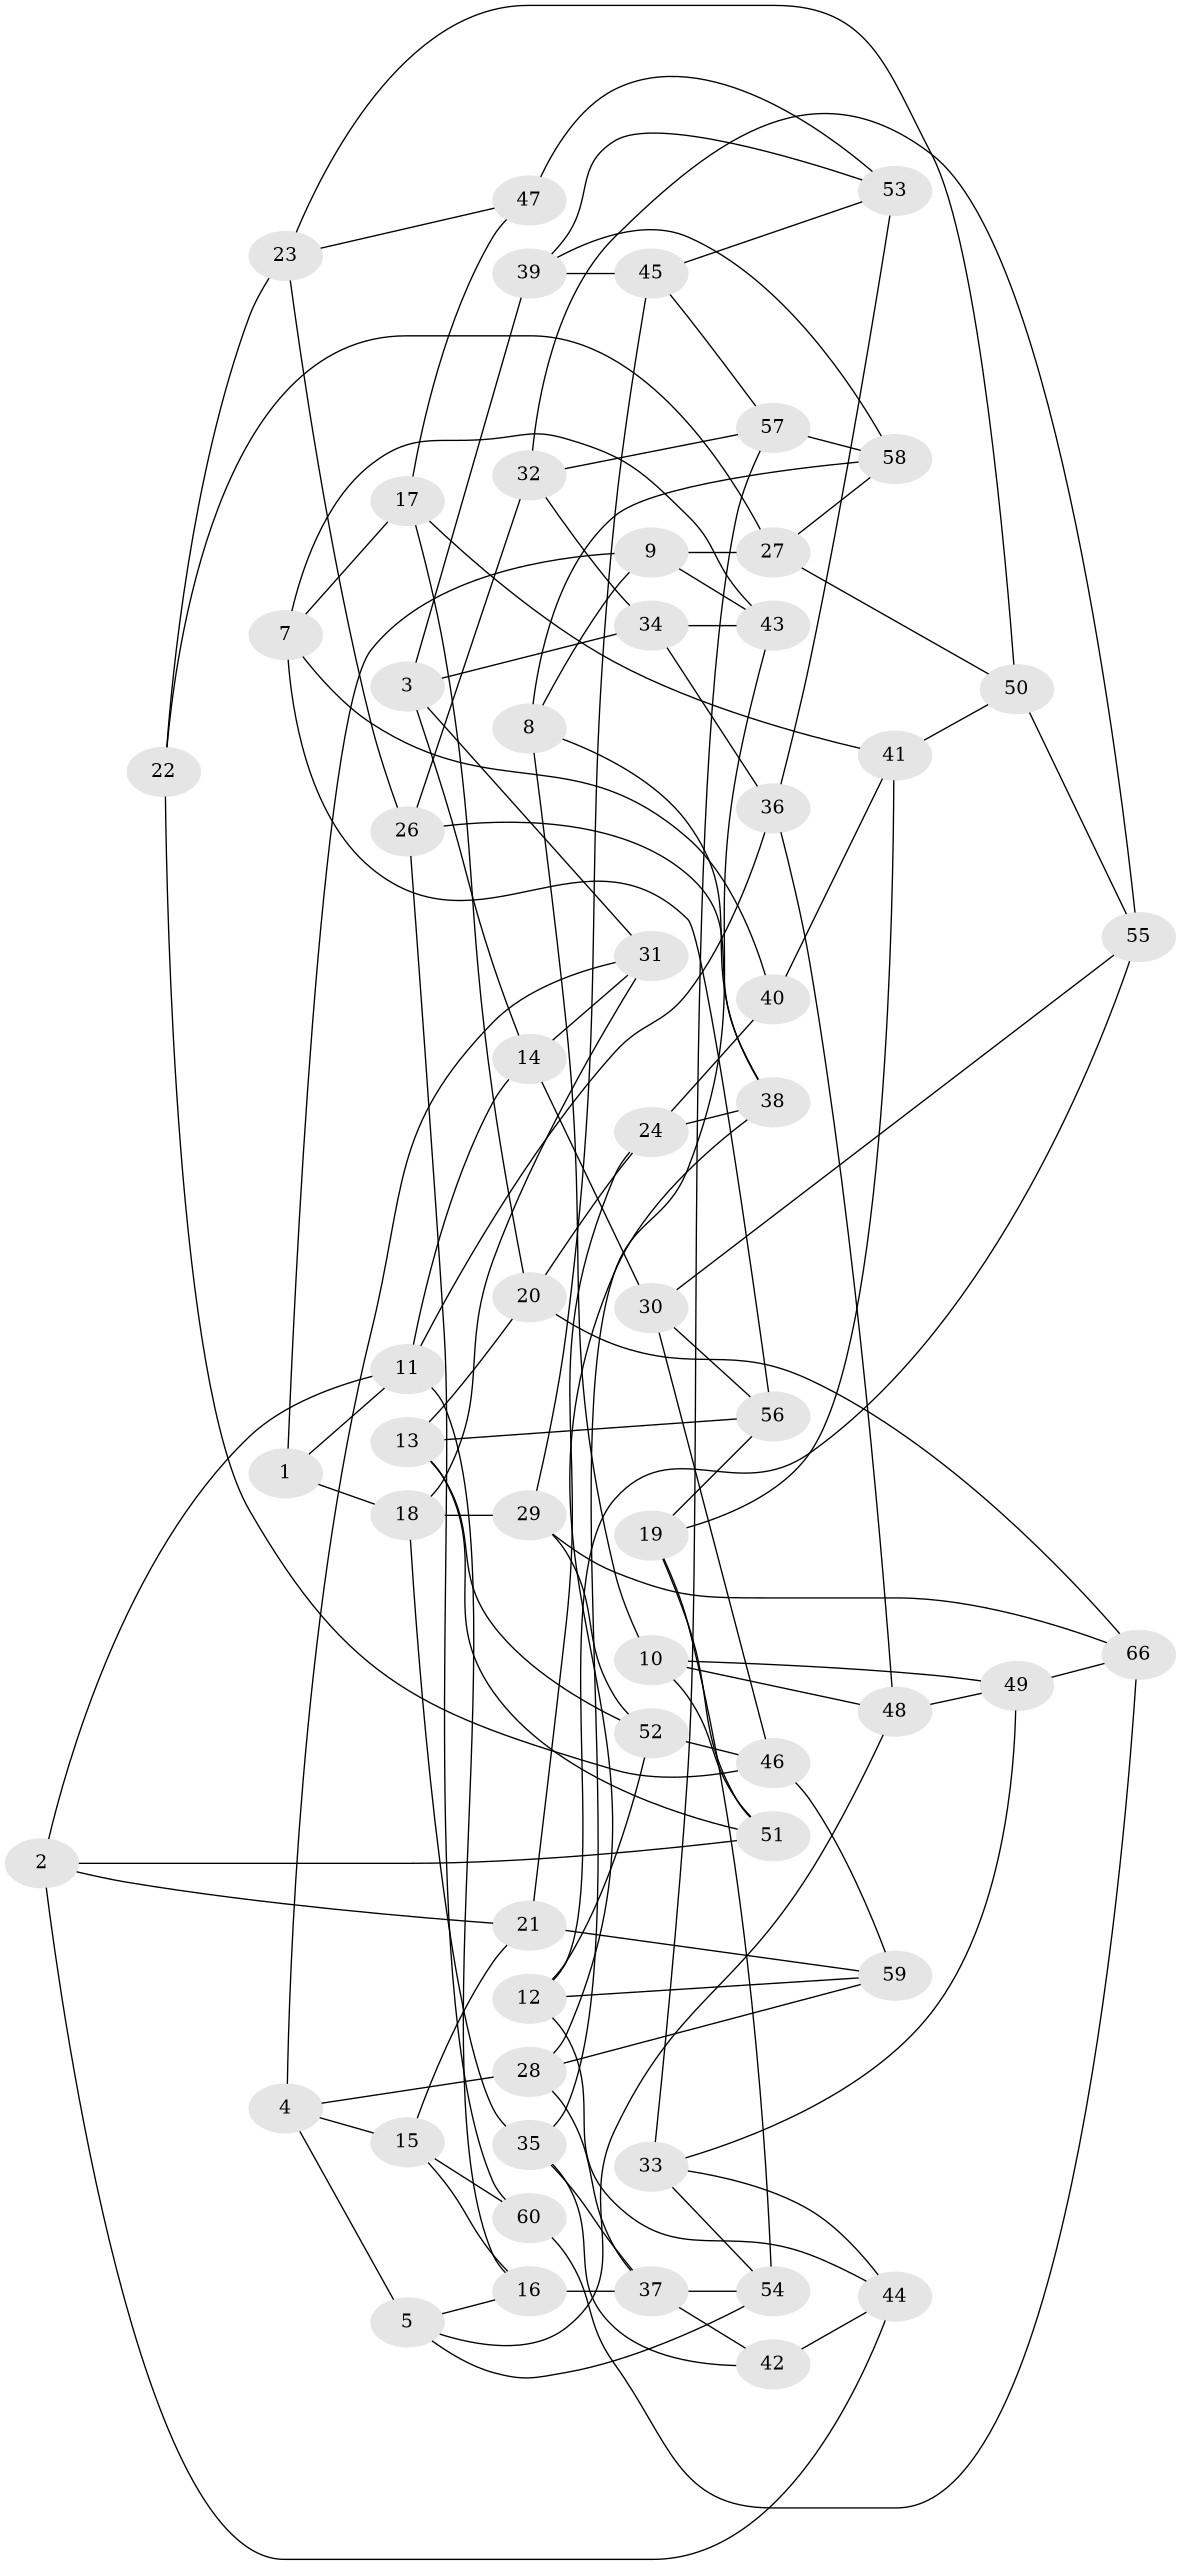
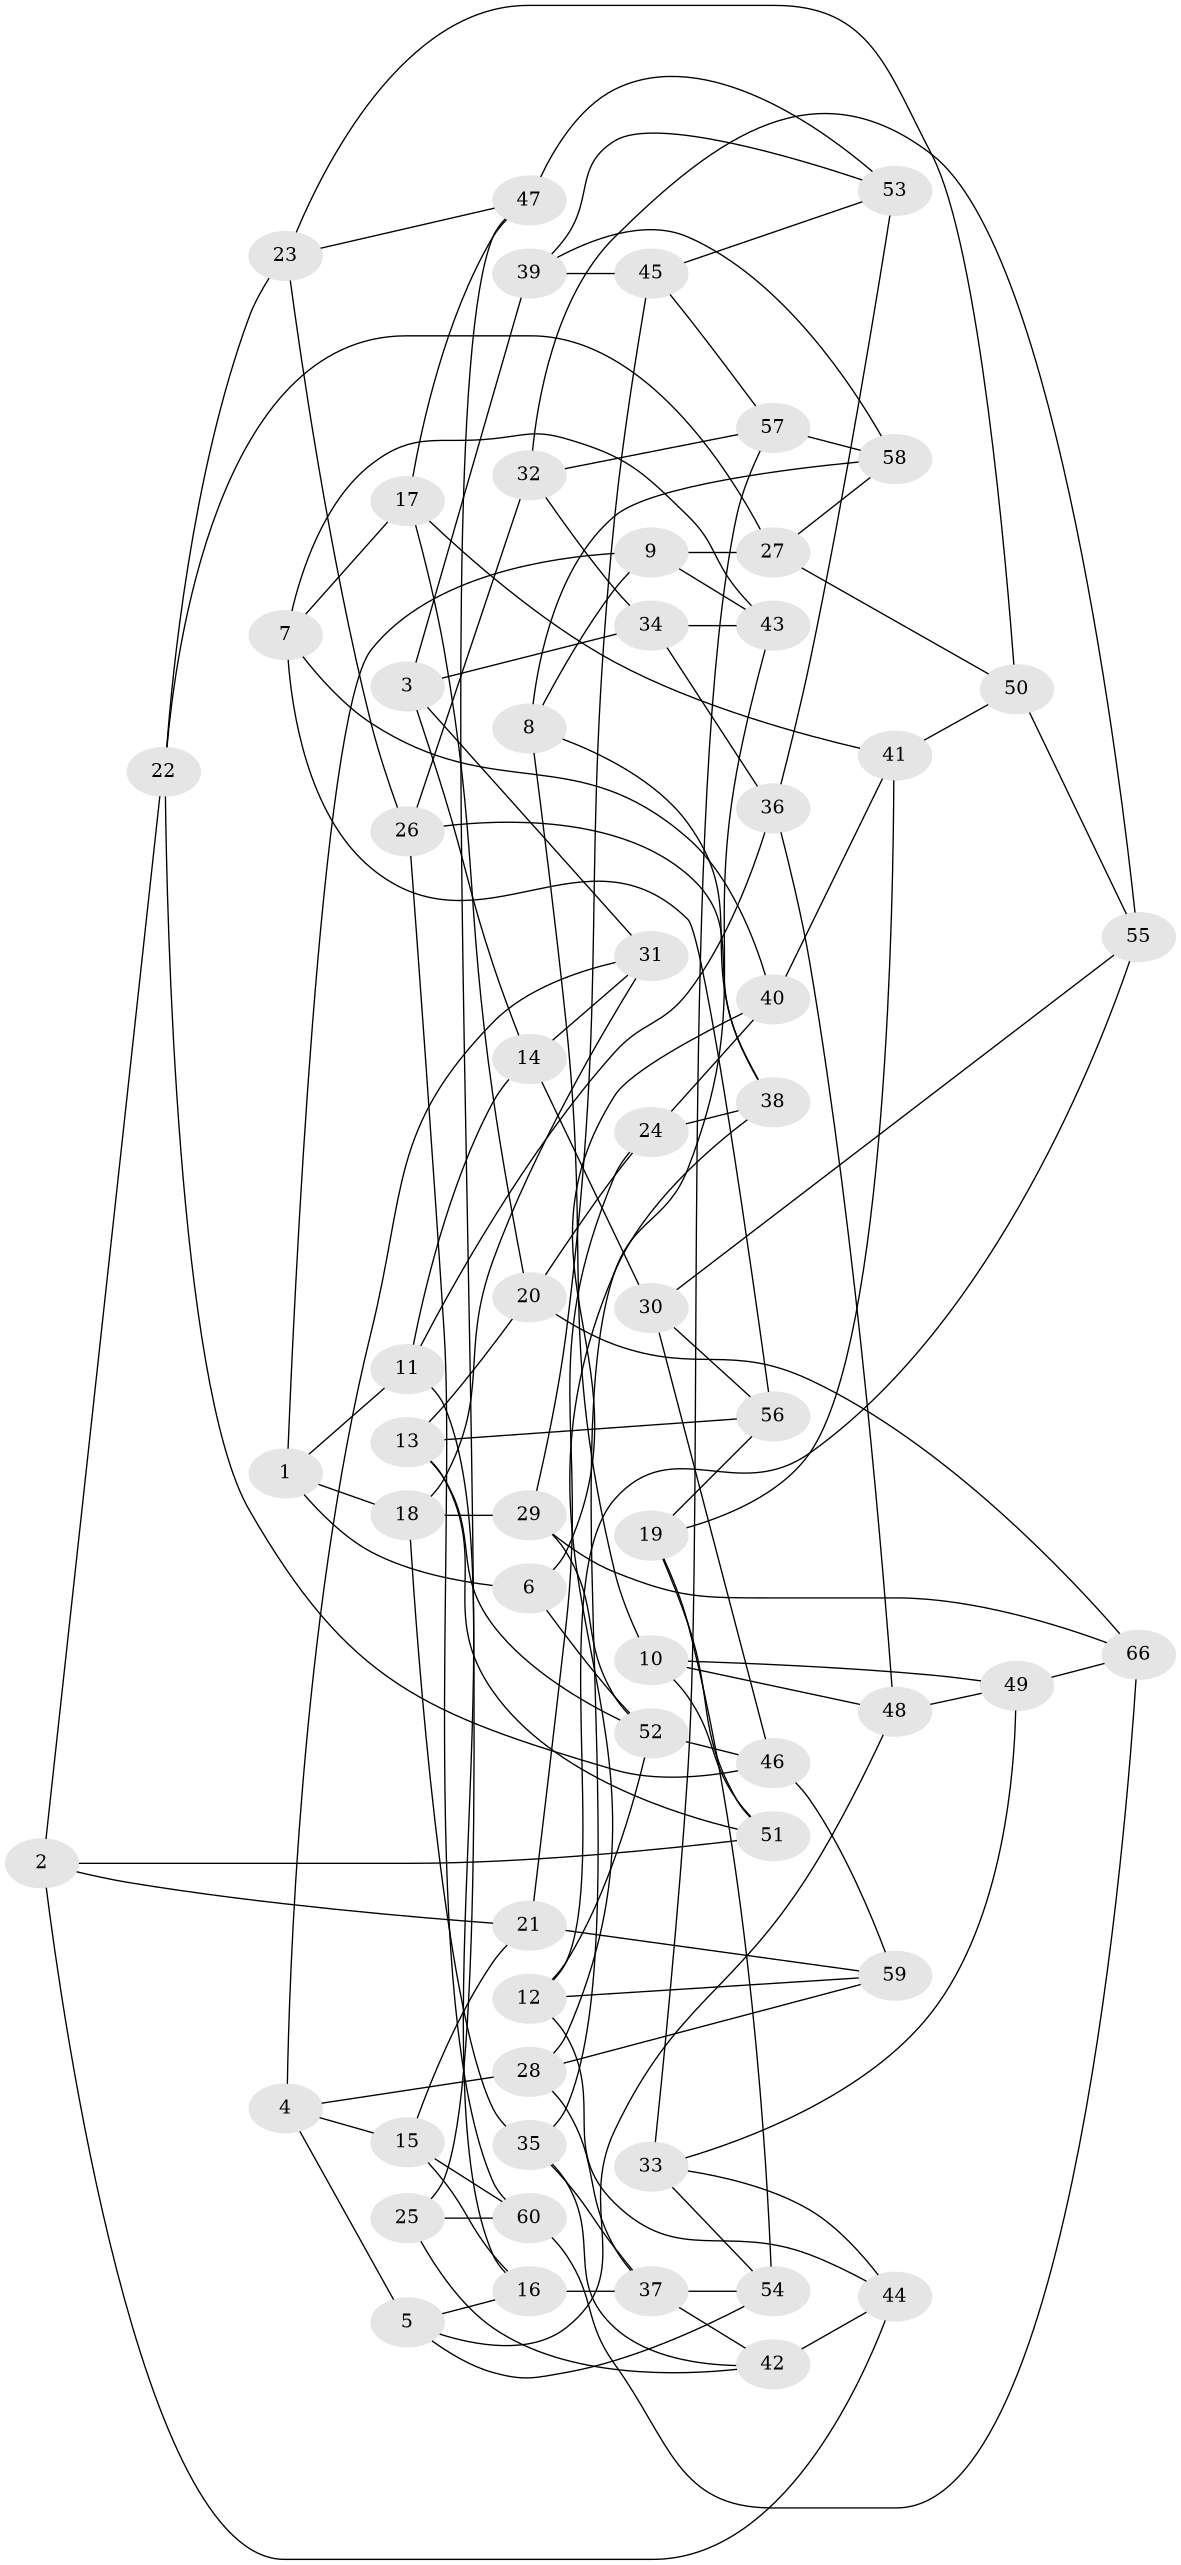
edge "11" -- "2": now "22" -- "2"
node "6": added
node "25": added
